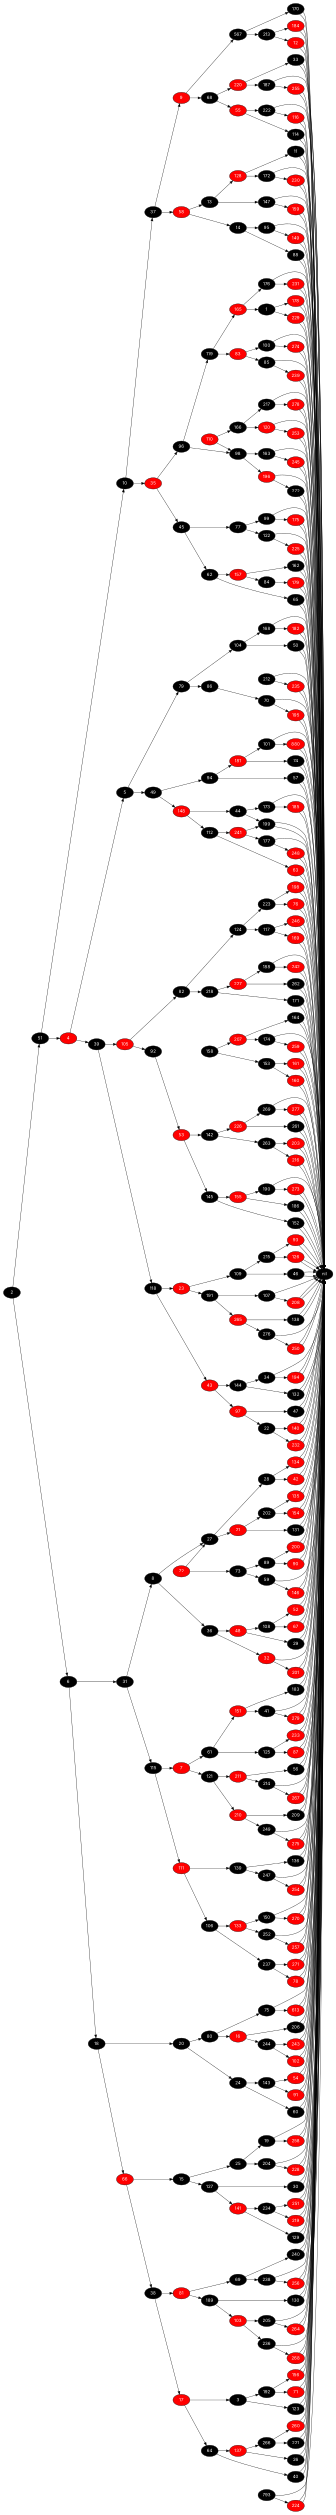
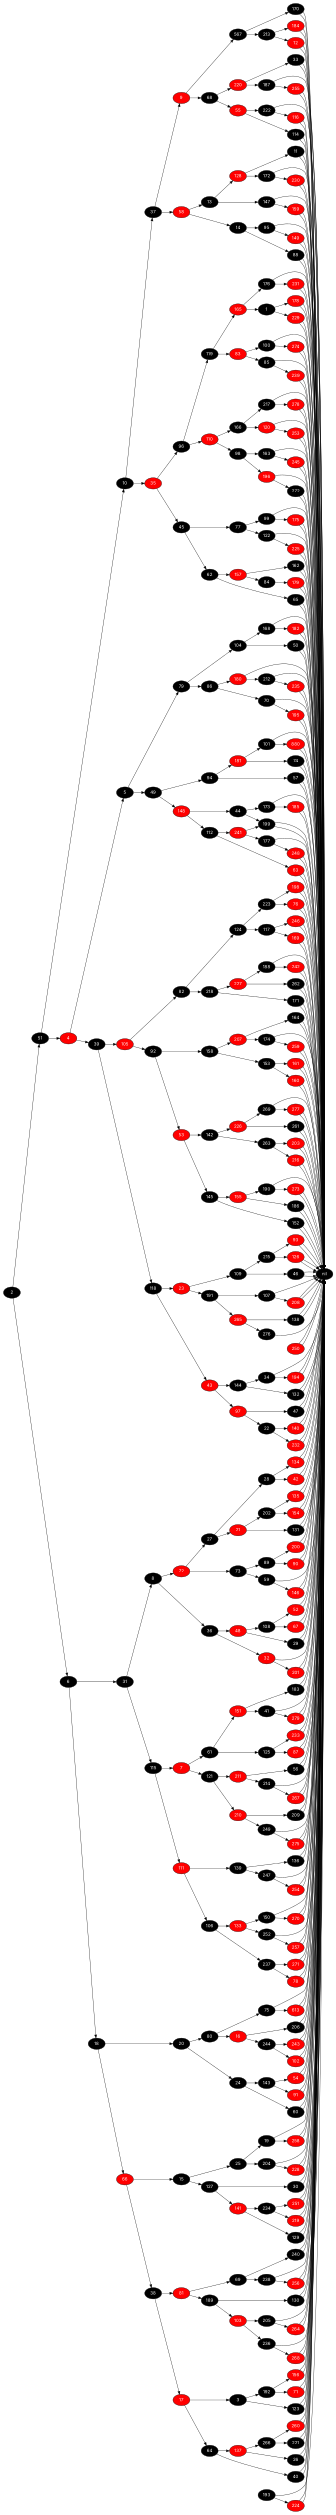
edge "96" -> "98": now "96" -> "110"
node "180": added
edge "92" -> "158": added
edge "276" -> "250": removed
edge "8" -> "27": now "8" -> "72"
node "793": label "793" -> "193"
